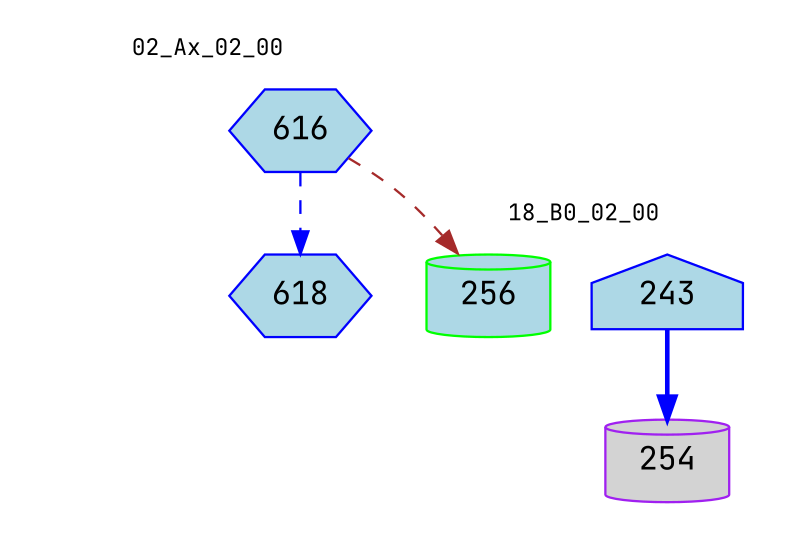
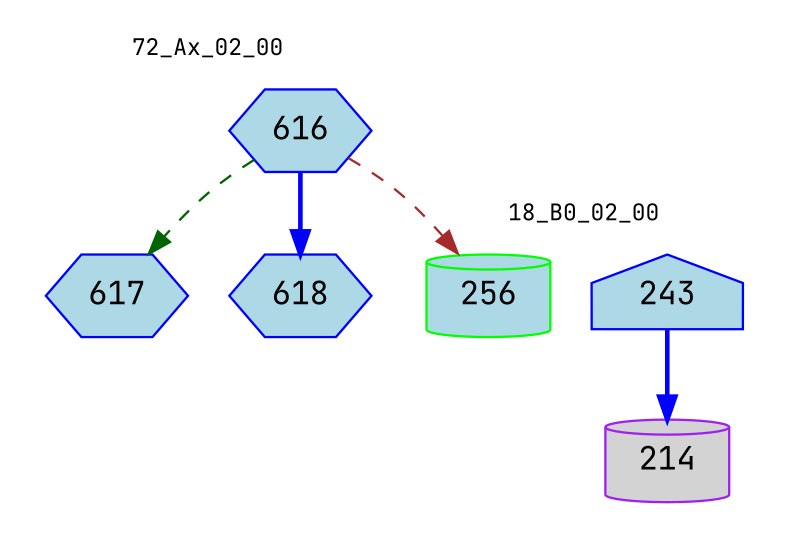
cluster "02_Ax_02_00": label "02_Ax_02_00" -> "72_Ax_02_00"
edge "616" -> "618": style dashed -> bold
node "617": added
node "254": label "254" -> "214"
